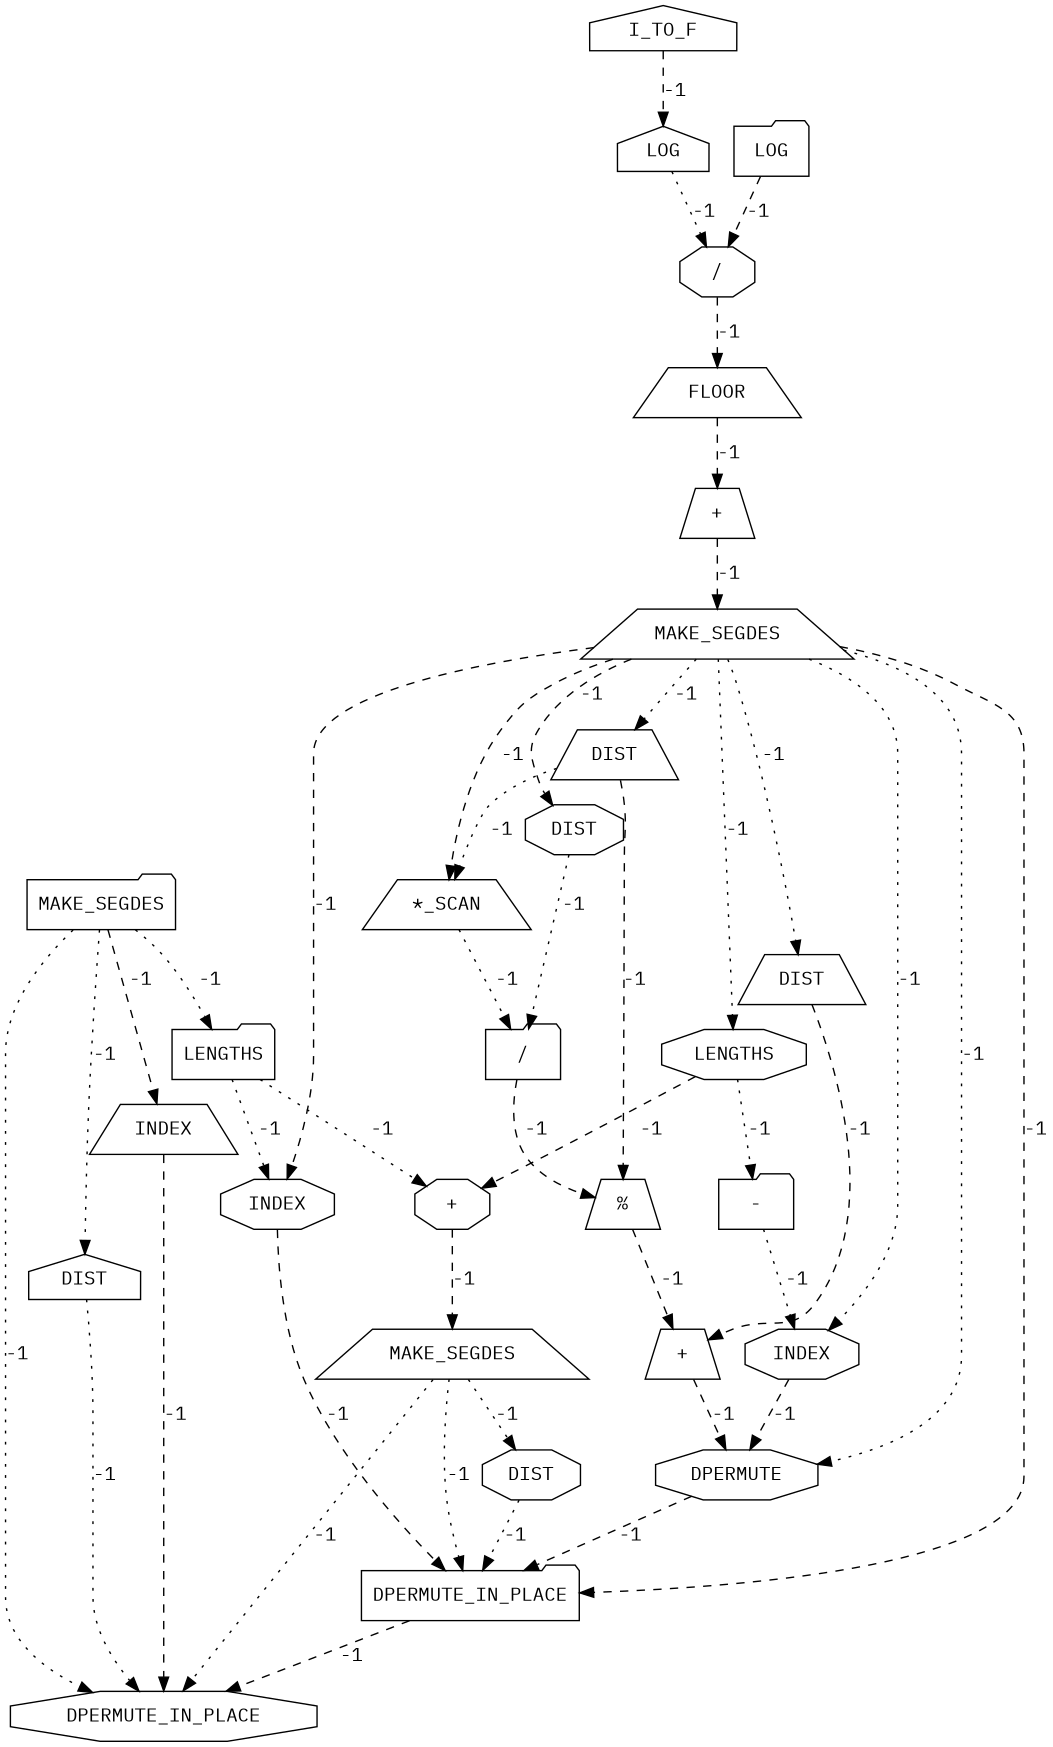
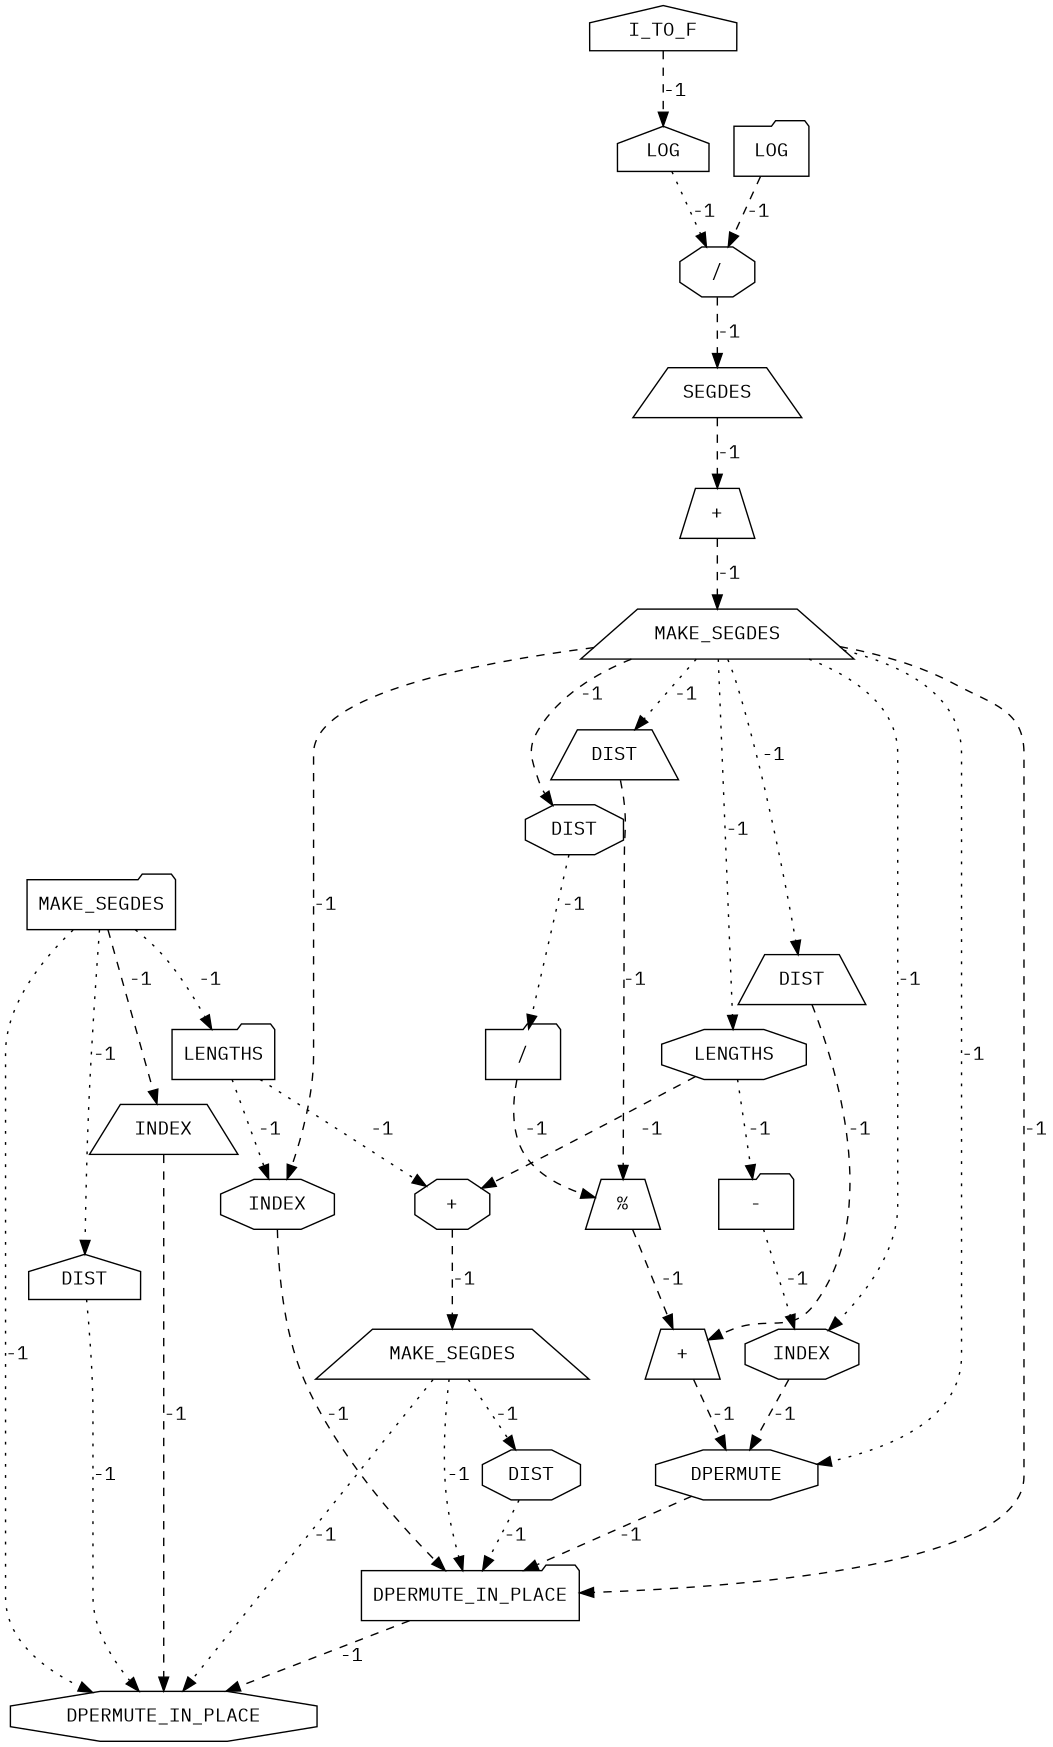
node "FLOOR": label "FLOOR" -> "SEGDES"
node "*_SCAN": removed
